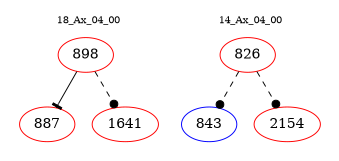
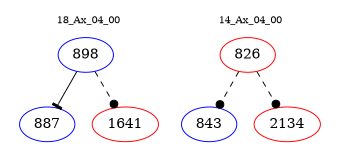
node "898": color red -> blue
node "887": color red -> blue
node "2154": label "2154" -> "2134"
